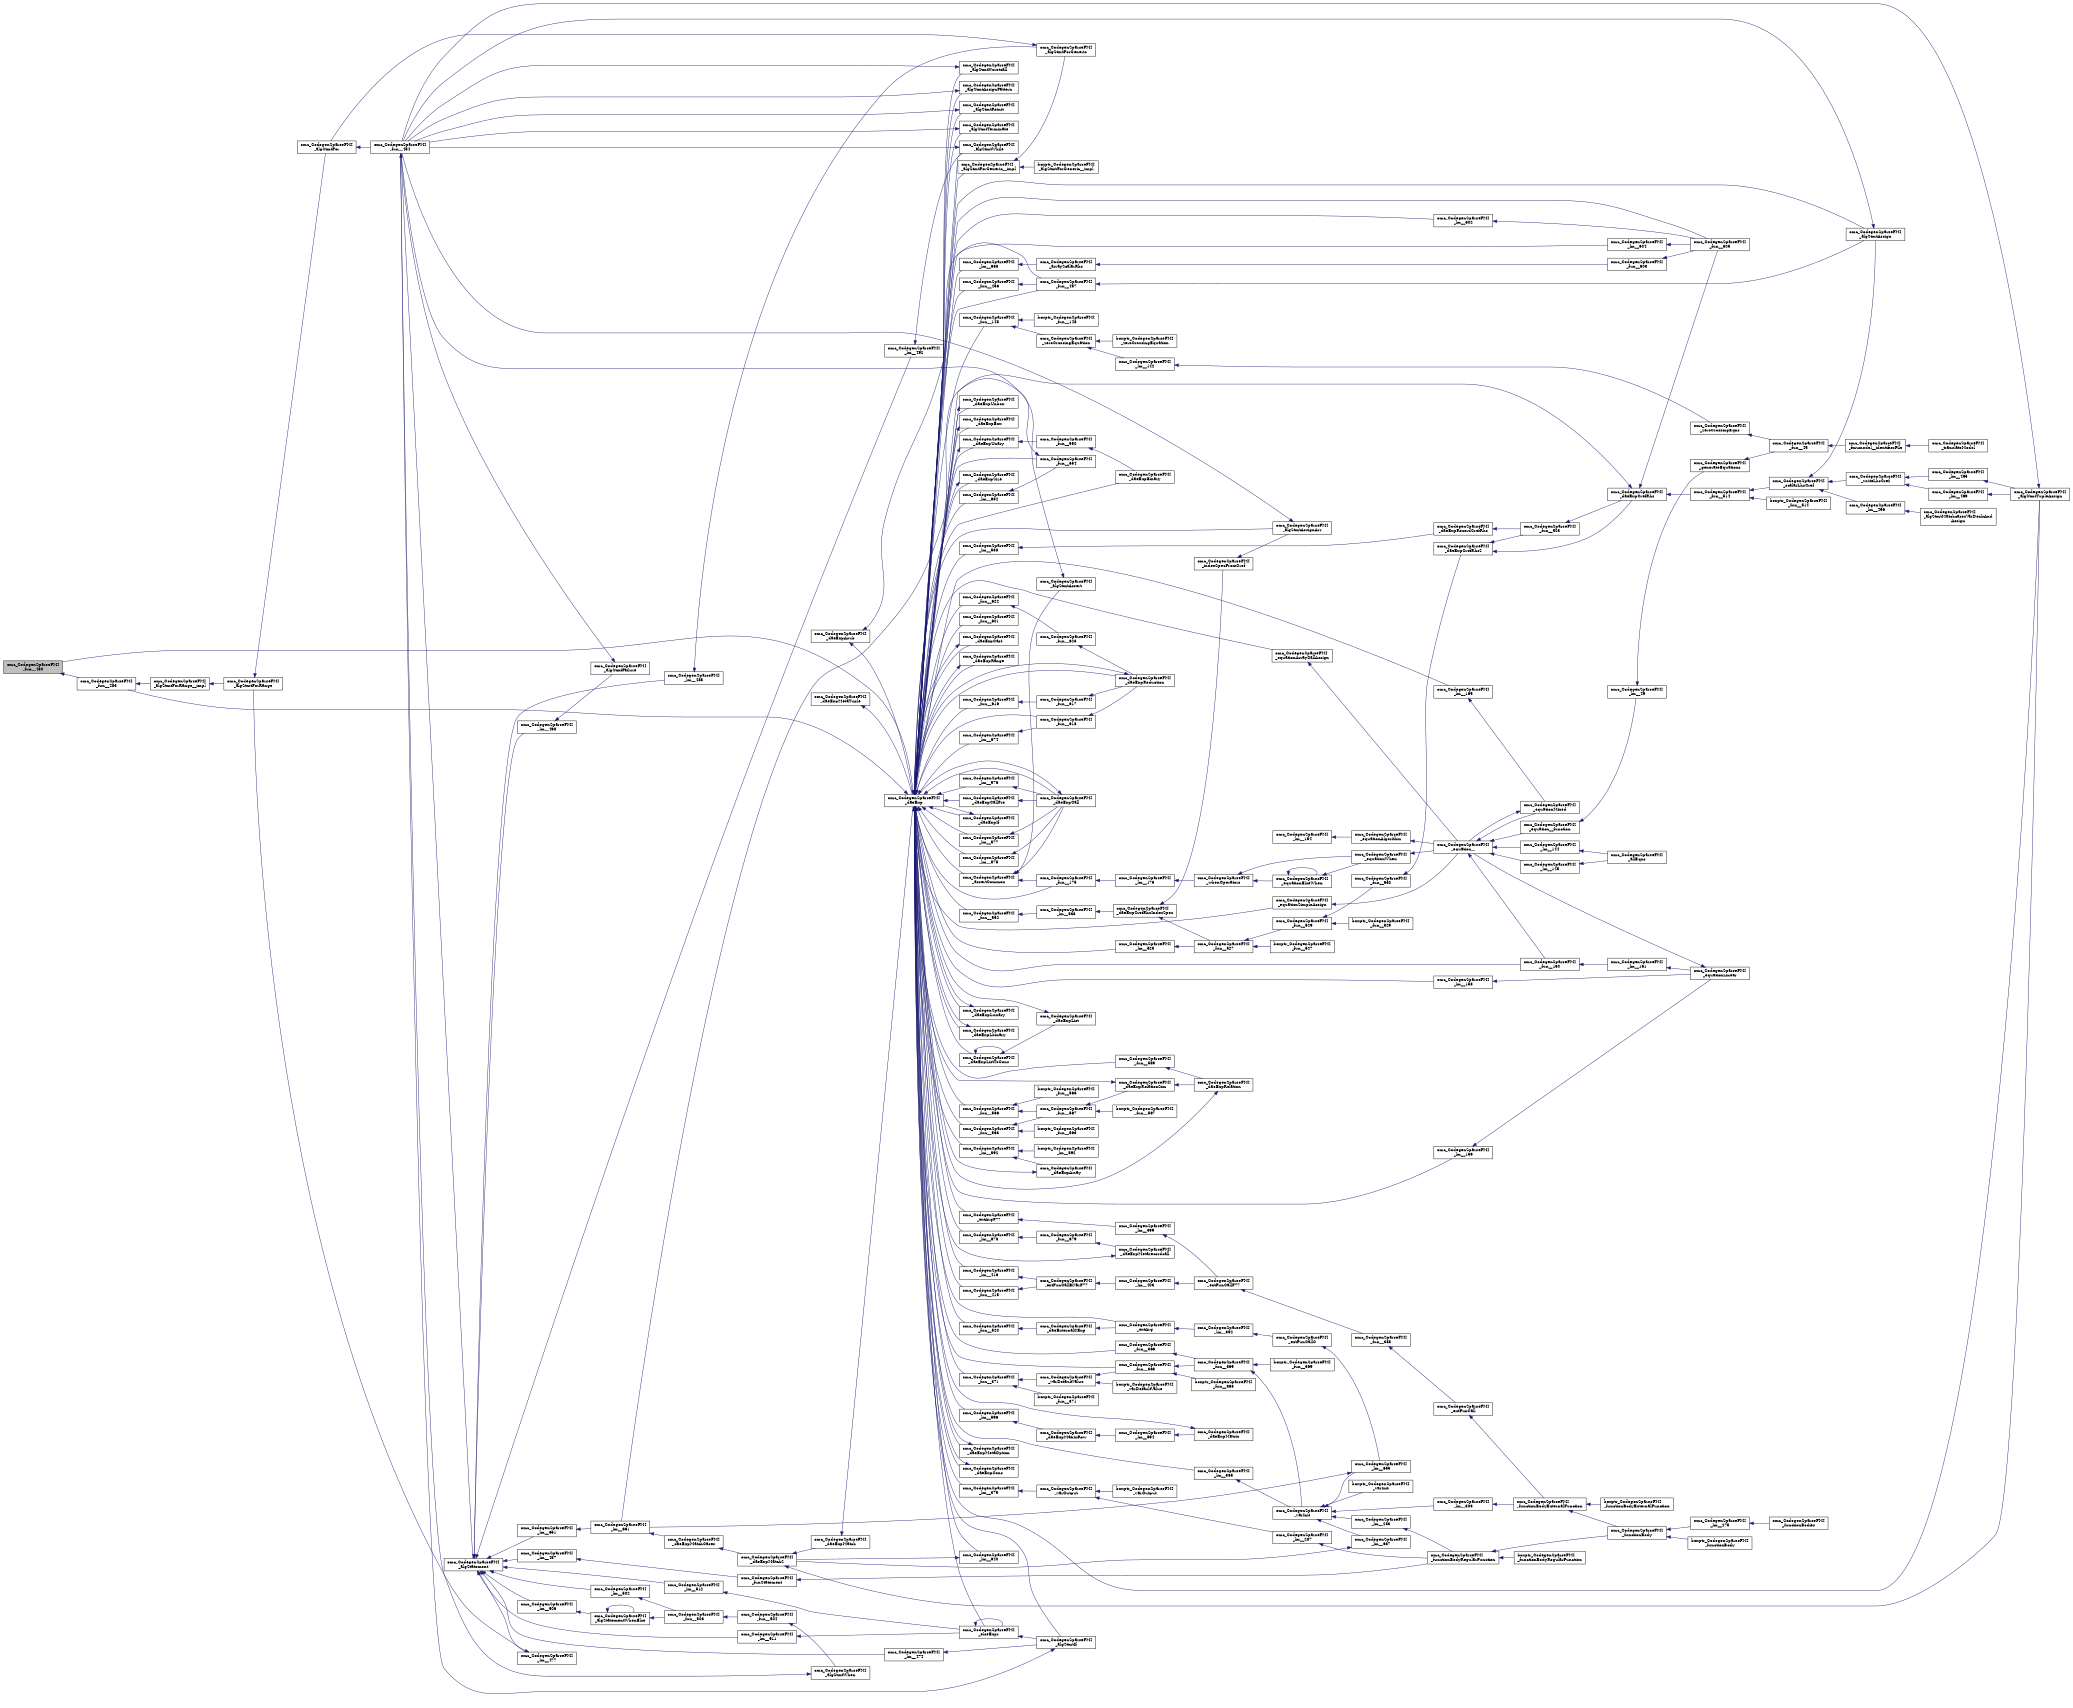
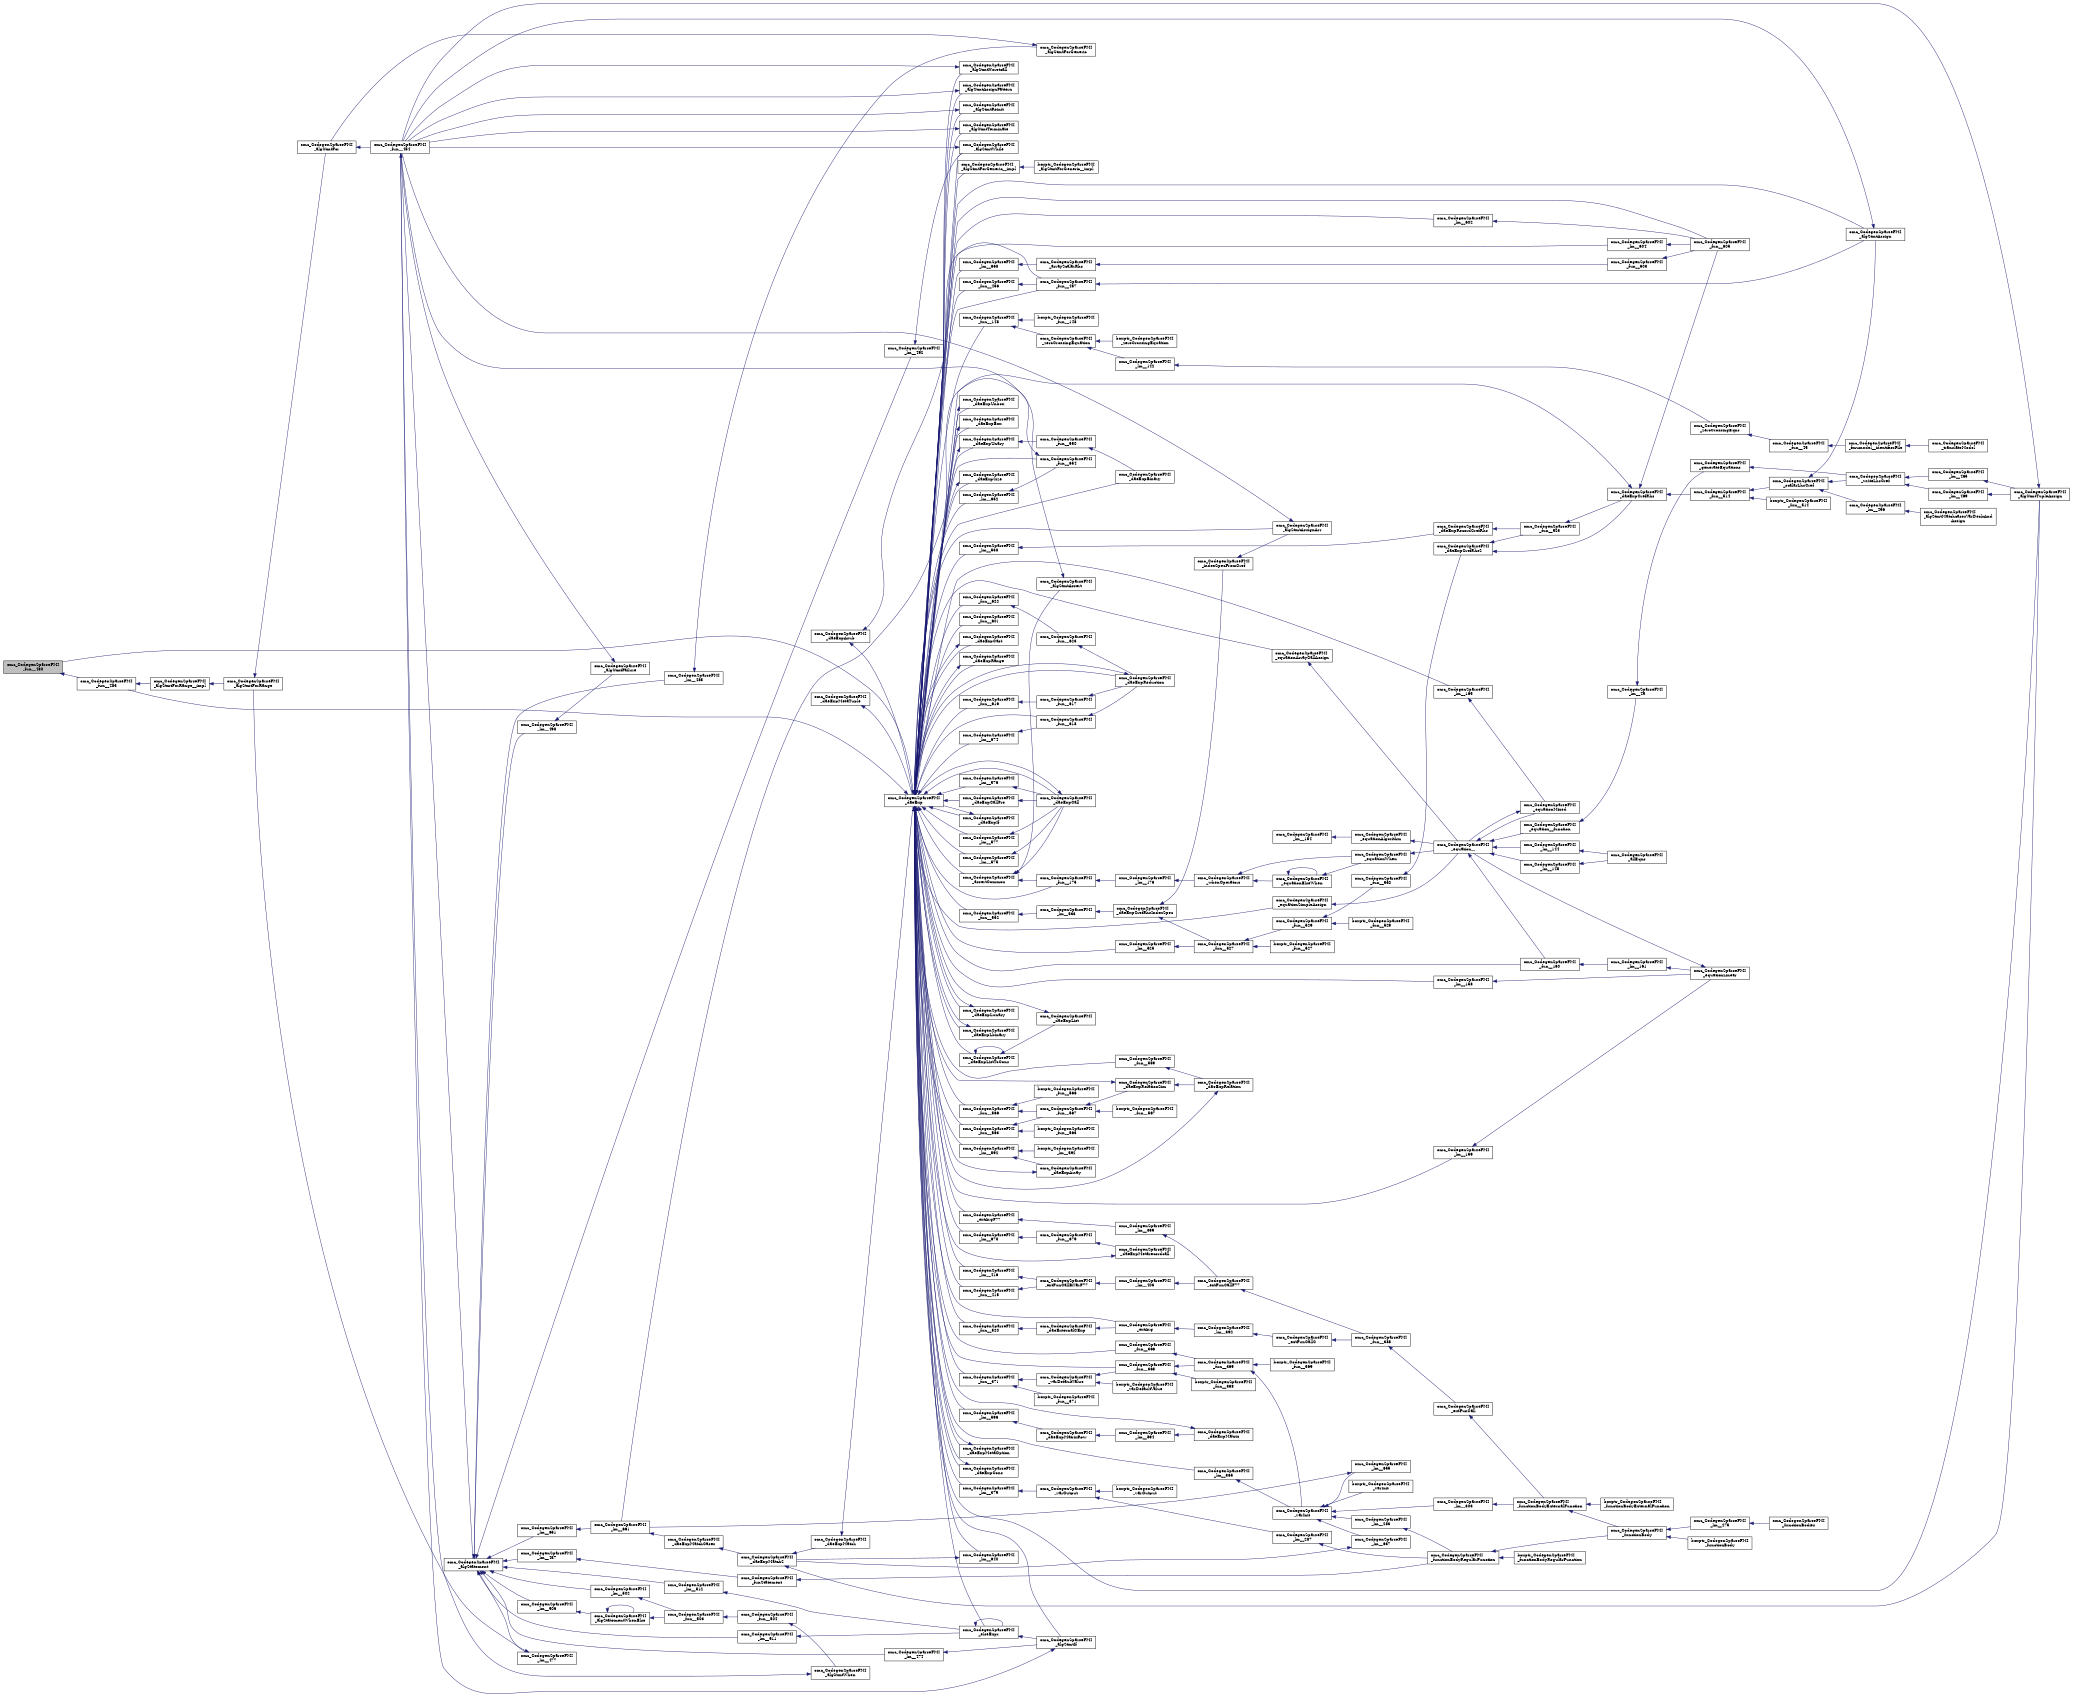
edge "omc_CodegenSparseFMI _algStmtForGeneric" -> "omc_CodegenSparseFMI _algStmtForGeneric__impl": removed
edge "omc_CodegenSparseFMI _fun__45" -> "omc_CodegenSparseFMI _generateEquations": now "omc_CodegenSparseFMI _writeLhsCref" -> "omc_CodegenSparseFMI _generateEquations"
edge "omc_CodegenSparseFMI _lm__655" -> "omc_CodegenSparseFMI _extFunCallC": now "omc_CodegenSparseFMI _fun__388" -> "omc_CodegenSparseFMI _extFunCallC"
